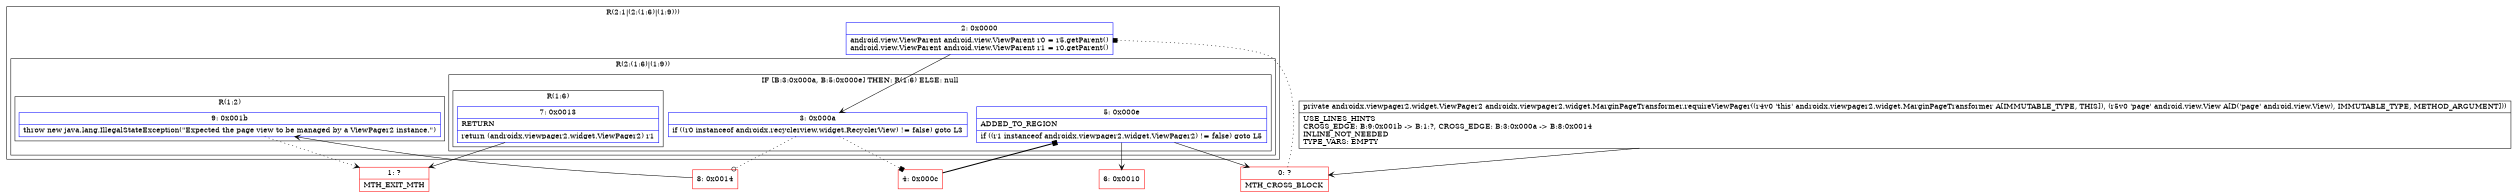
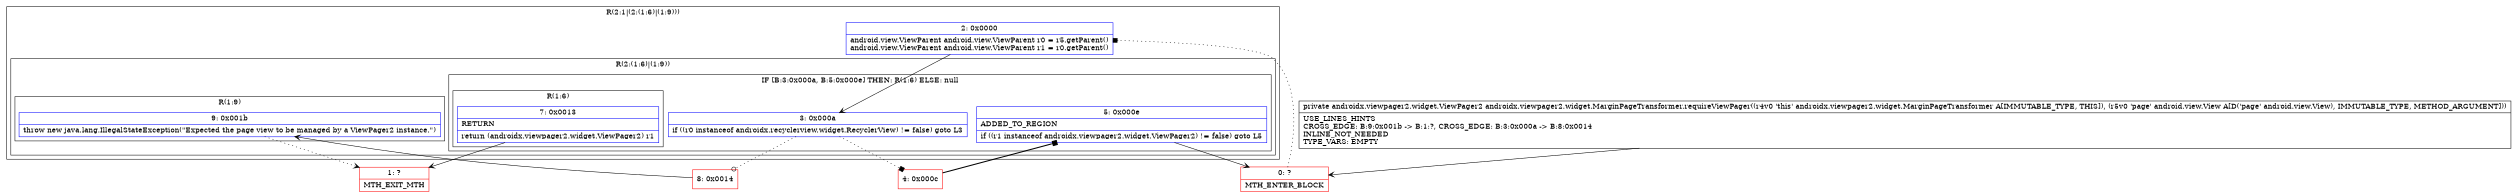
cluster "R(1:2)": label "R(1:2)" -> "R(1:9)"
node "6: 0x0010": removed
node "0: ?": text "MTH_CROSS_BLOCK" -> "MTH_ENTER_BLOCK"
